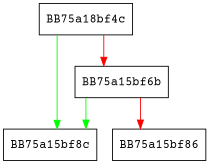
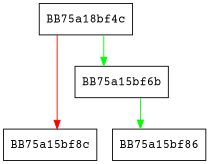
edge "BB75a18bf4c" -> "BB75a15bf6b": color red -> green
edge "BB75a18bf4c" -> "BB75a15bf8c": color green -> red
edge "BB75a15bf6b" -> "BB75a15bf8c": removed
edge "BB75a15bf6b" -> "BB75a15bf86": color red -> green
